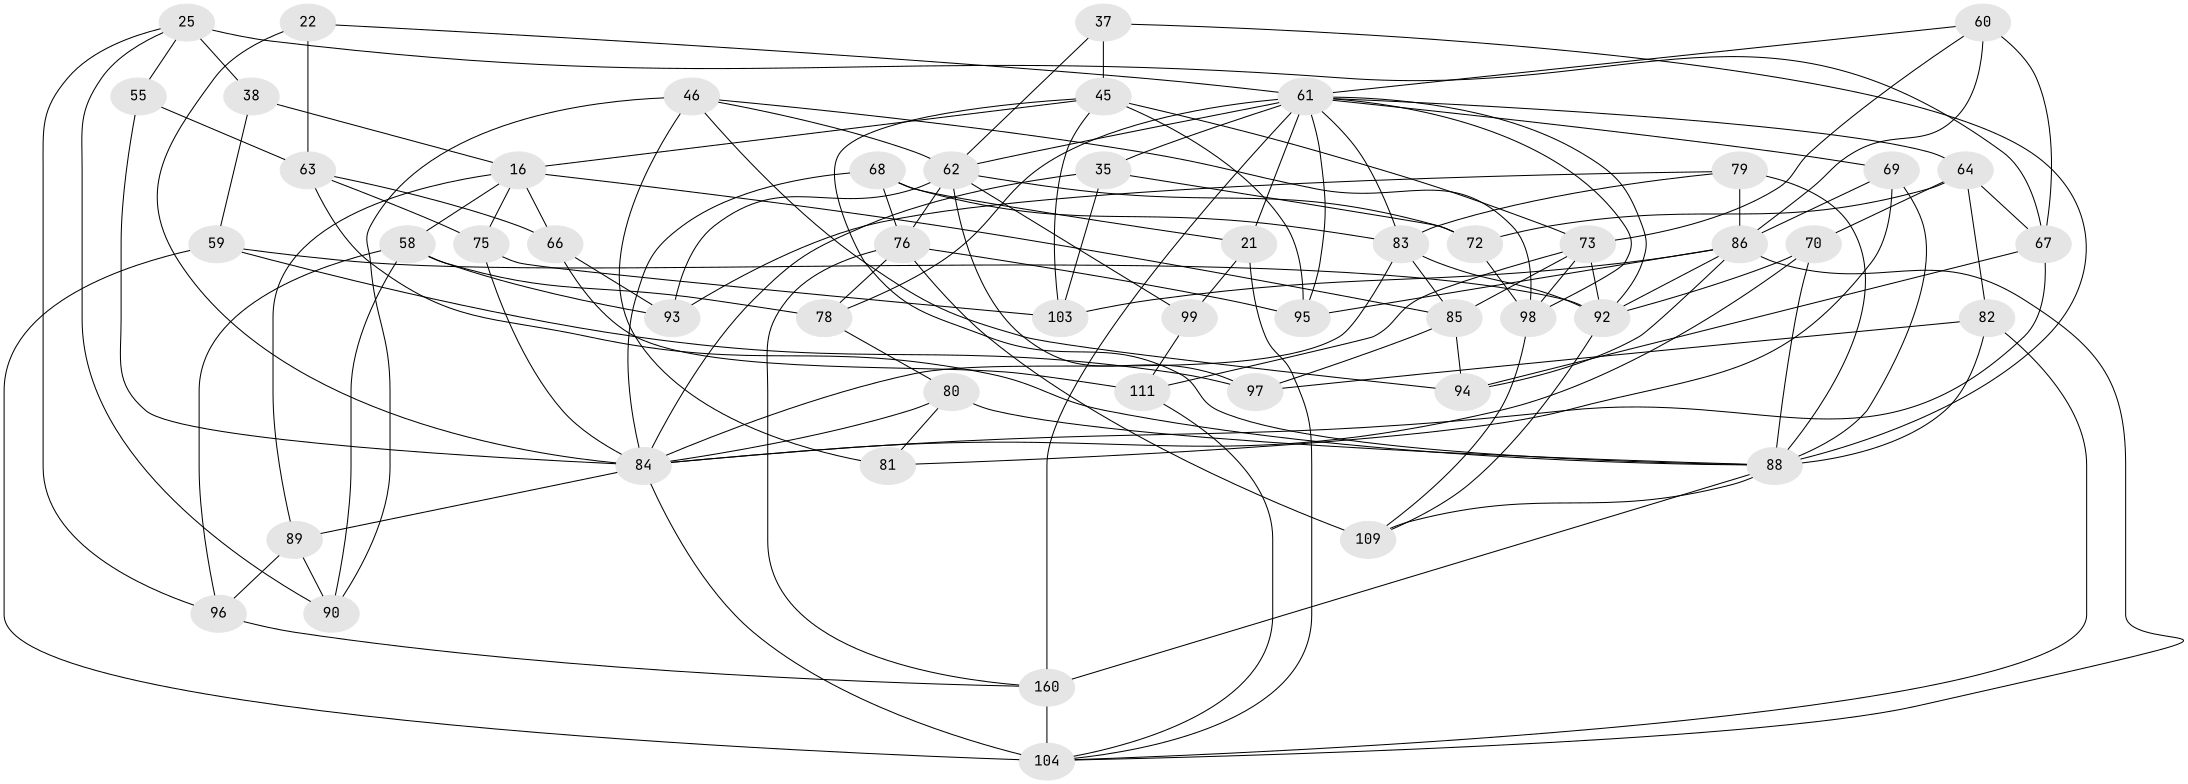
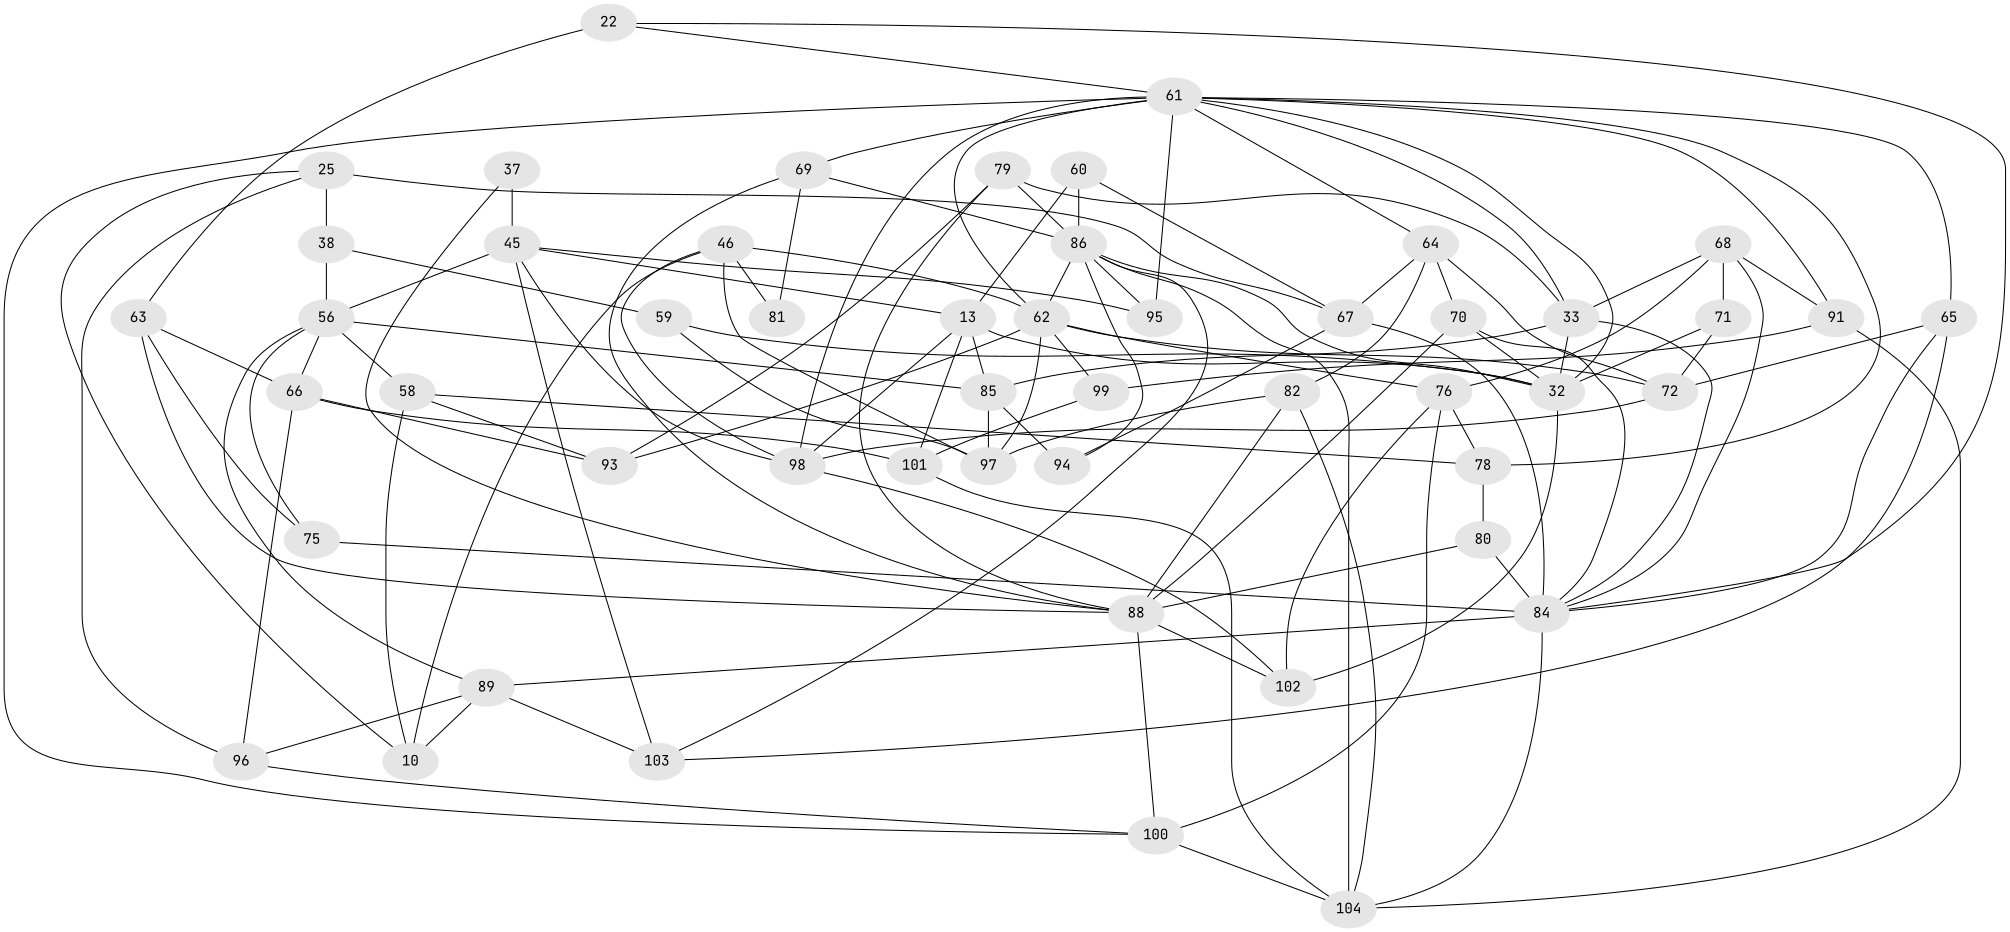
edge "60" -- "61": removed
node "55": removed
edge "37" -- "62": now "86" -- "62"
node "16": label "16" -> "56"
node "35": label "35" -> "65"
node "21": label "21" -> "91"
node "83": label "83" -> "33"
node "73": label "73" -> "13"
edge "76" -- "95": removed
edge "75" -- "103": now "89" -- "103"
node "92": label "92" -> "32"
node "71": added
edge "46" -- "94": now "46" -- "97"
edge "45" -- "88": now "45" -- "98"
edge "58" -- "96": now "66" -- "96"
node "111": label "111" -> "101"
edge "80" -- "81": removed
node "109": label "109" -> "102"
node "90": label "90" -> "10"
node "160": label "160" -> "100"
edge "59" -- "104": removed
